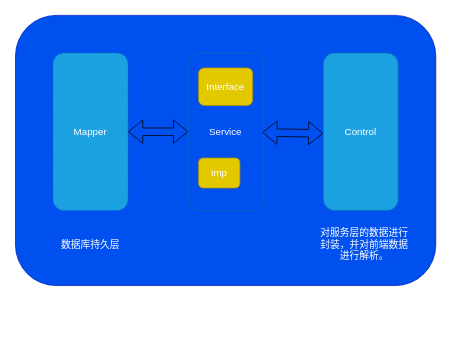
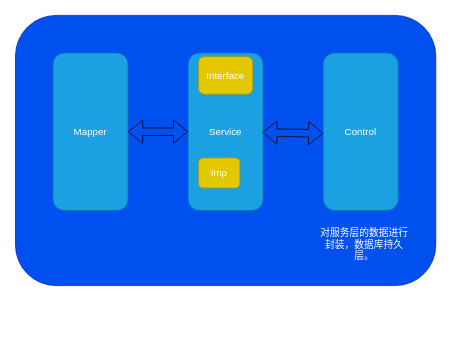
node "Interface": moved (225, 87) -> (225, 75)
node "Mapper": style dashed -> solid
node "Service": fillcolor #0050ef -> #1ba1e2
node "数据库持久层": removed
node "对服务层的数据进行封装，并对前端数据进行解析。": label "对服务层的数据进行封装，并对前端数据进行解析。" -> "对服务层的数据进行封装，数据库持久层。"
